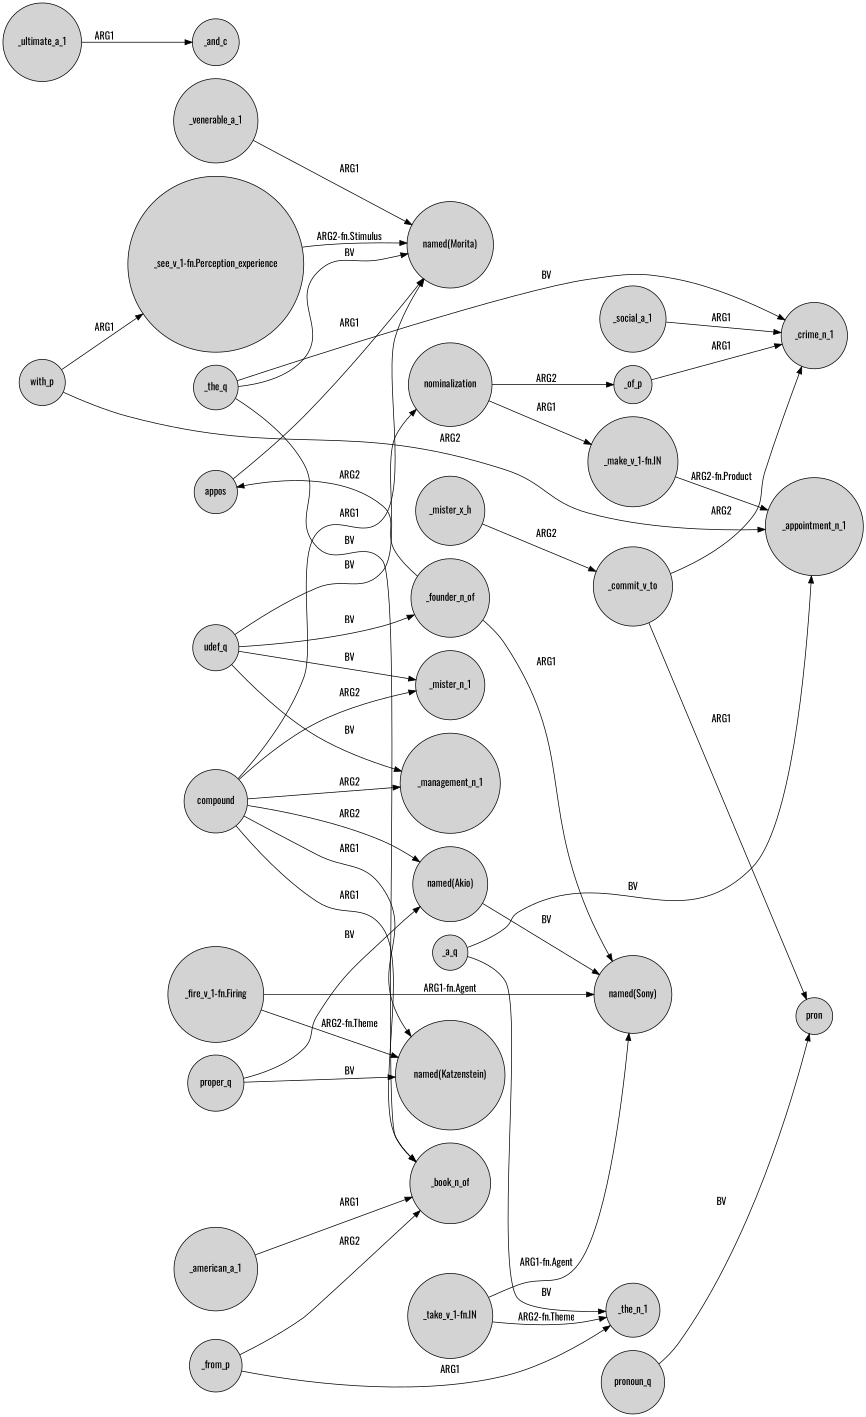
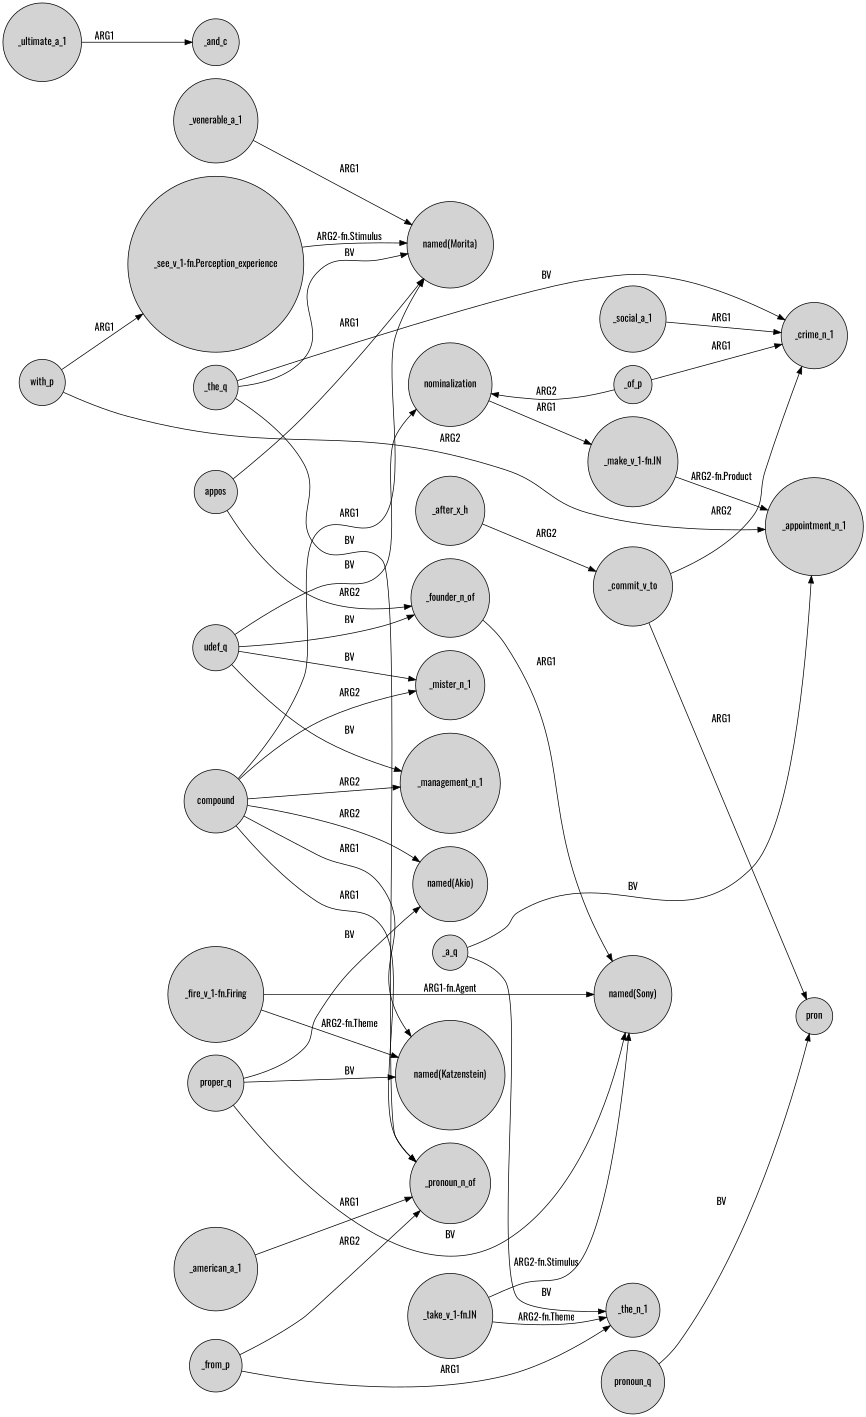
edge "nominalization" -> "_of_p": reversed
edge "_founder_n_of" -> "appos": reversed
node "_mister_x_h": label "_mister_x_h" -> "_after_x_h"
edge "named(Akio)" -> "named(Sony)": now "proper_q" -> "named(Sony)"
node "_book_n_of": label "_book_n_of" -> "_pronoun_n_of"
edge "_take_v_1-fn.IN" -> "named(Sony)": label "ARG1-fn.Agent" -> "ARG2-fn.Stimulus"
